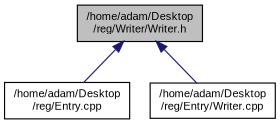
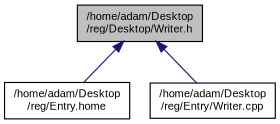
node "/home/adam/Desktop /reg/Writer/Writer.h": label "/home/adam/Desktop /reg/Writer/Writer.h" -> "/home/adam/Desktop /reg/Desktop/Writer.h"
node "/home/adam/Desktop /reg/Entry.cpp": label "/home/adam/Desktop /reg/Entry.cpp" -> "/home/adam/Desktop /reg/Entry.home"
